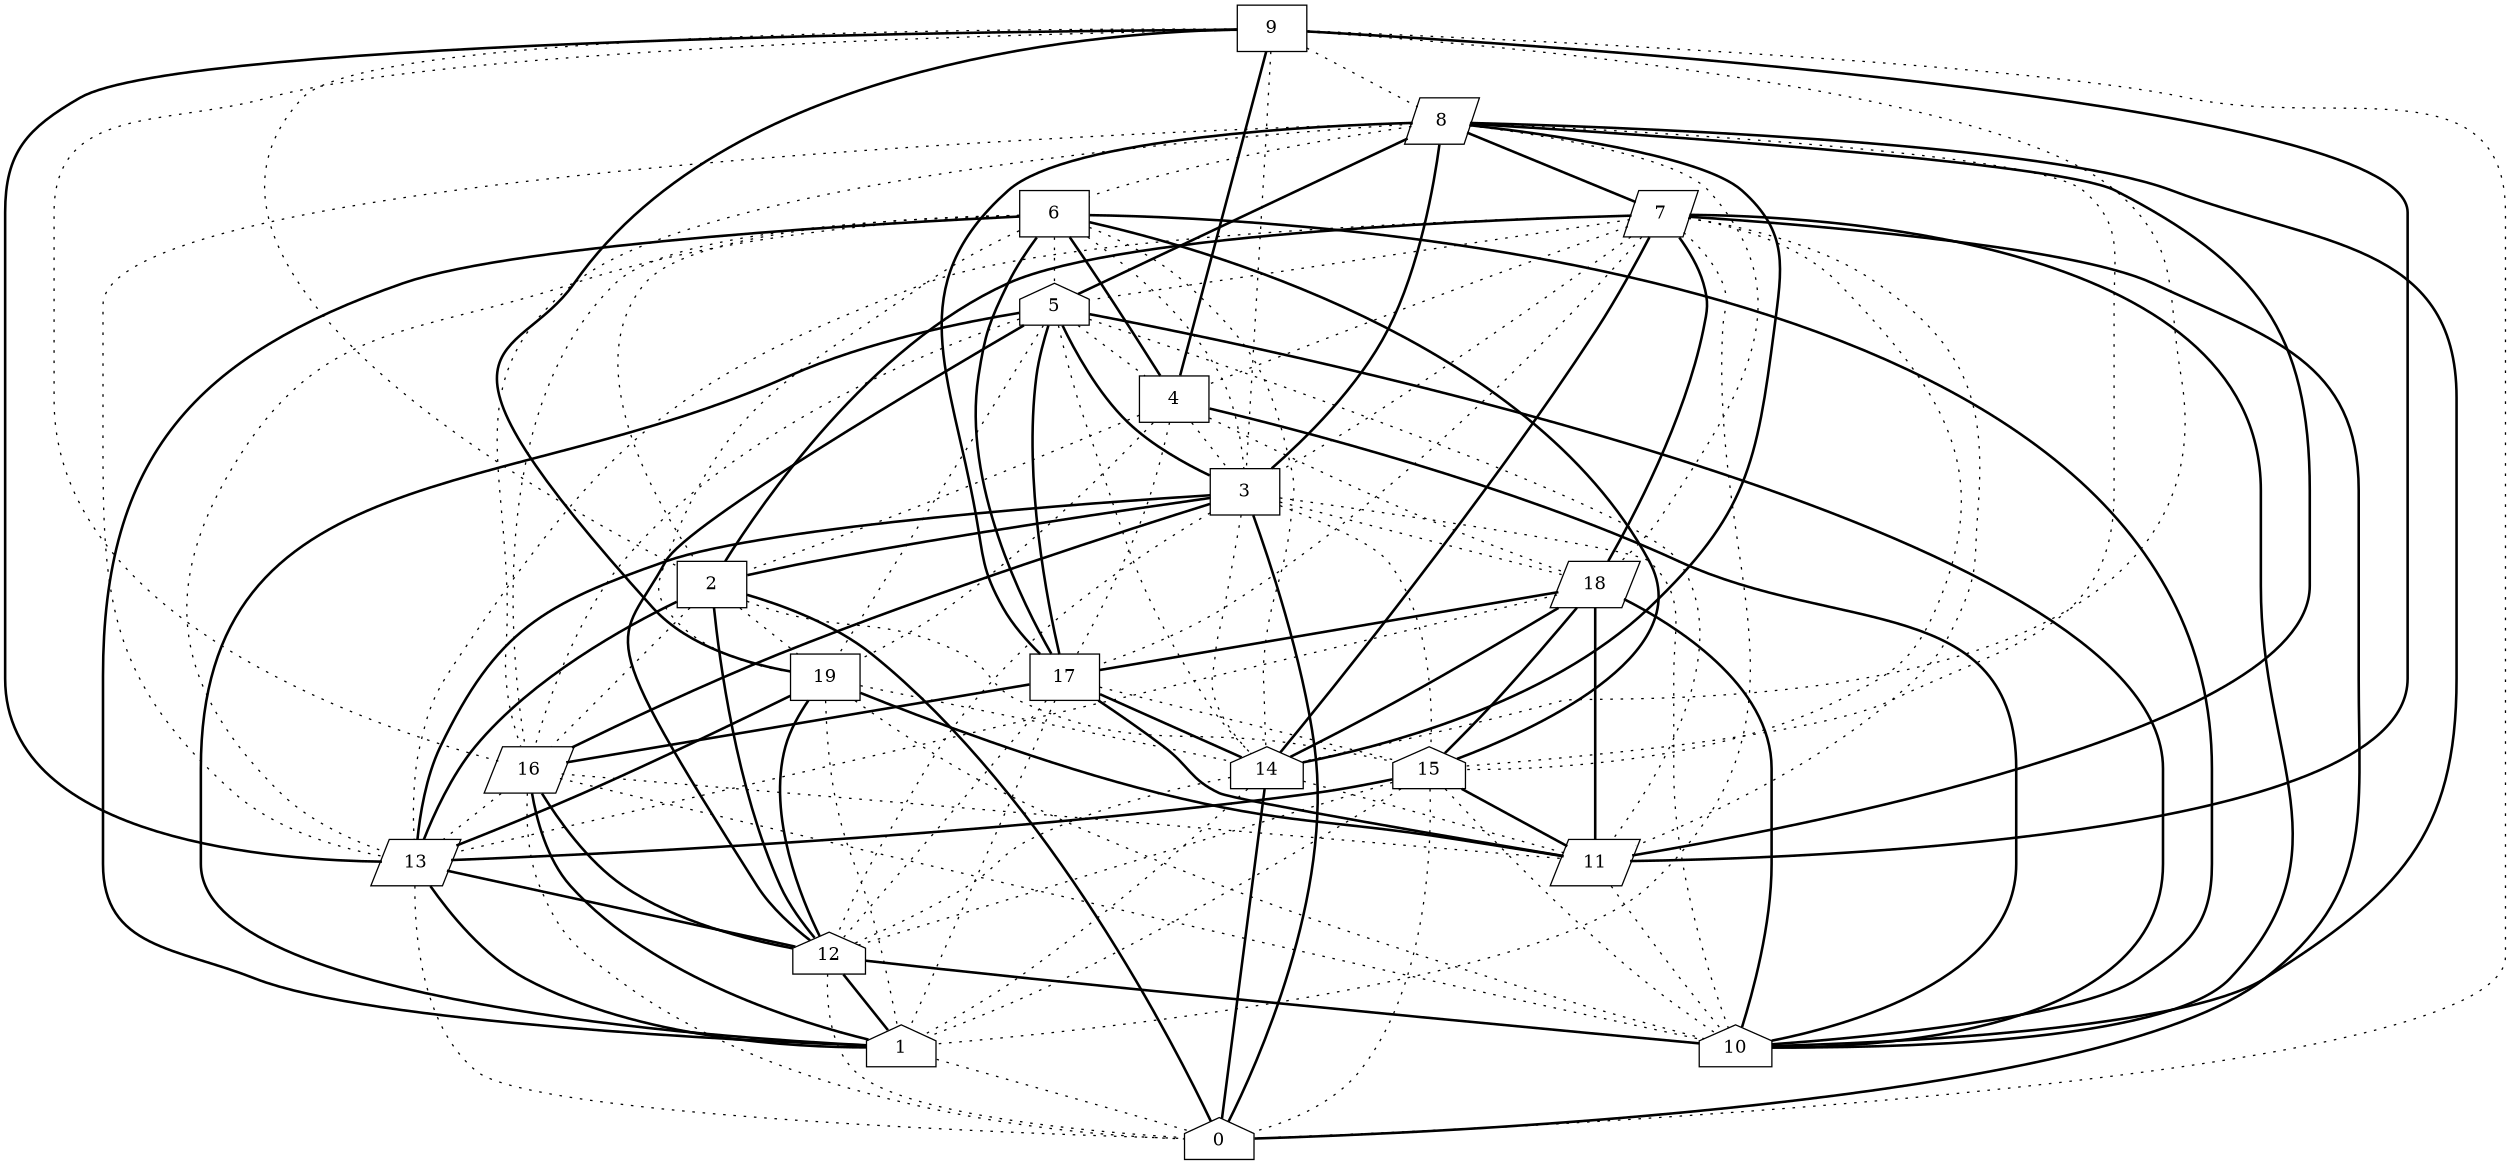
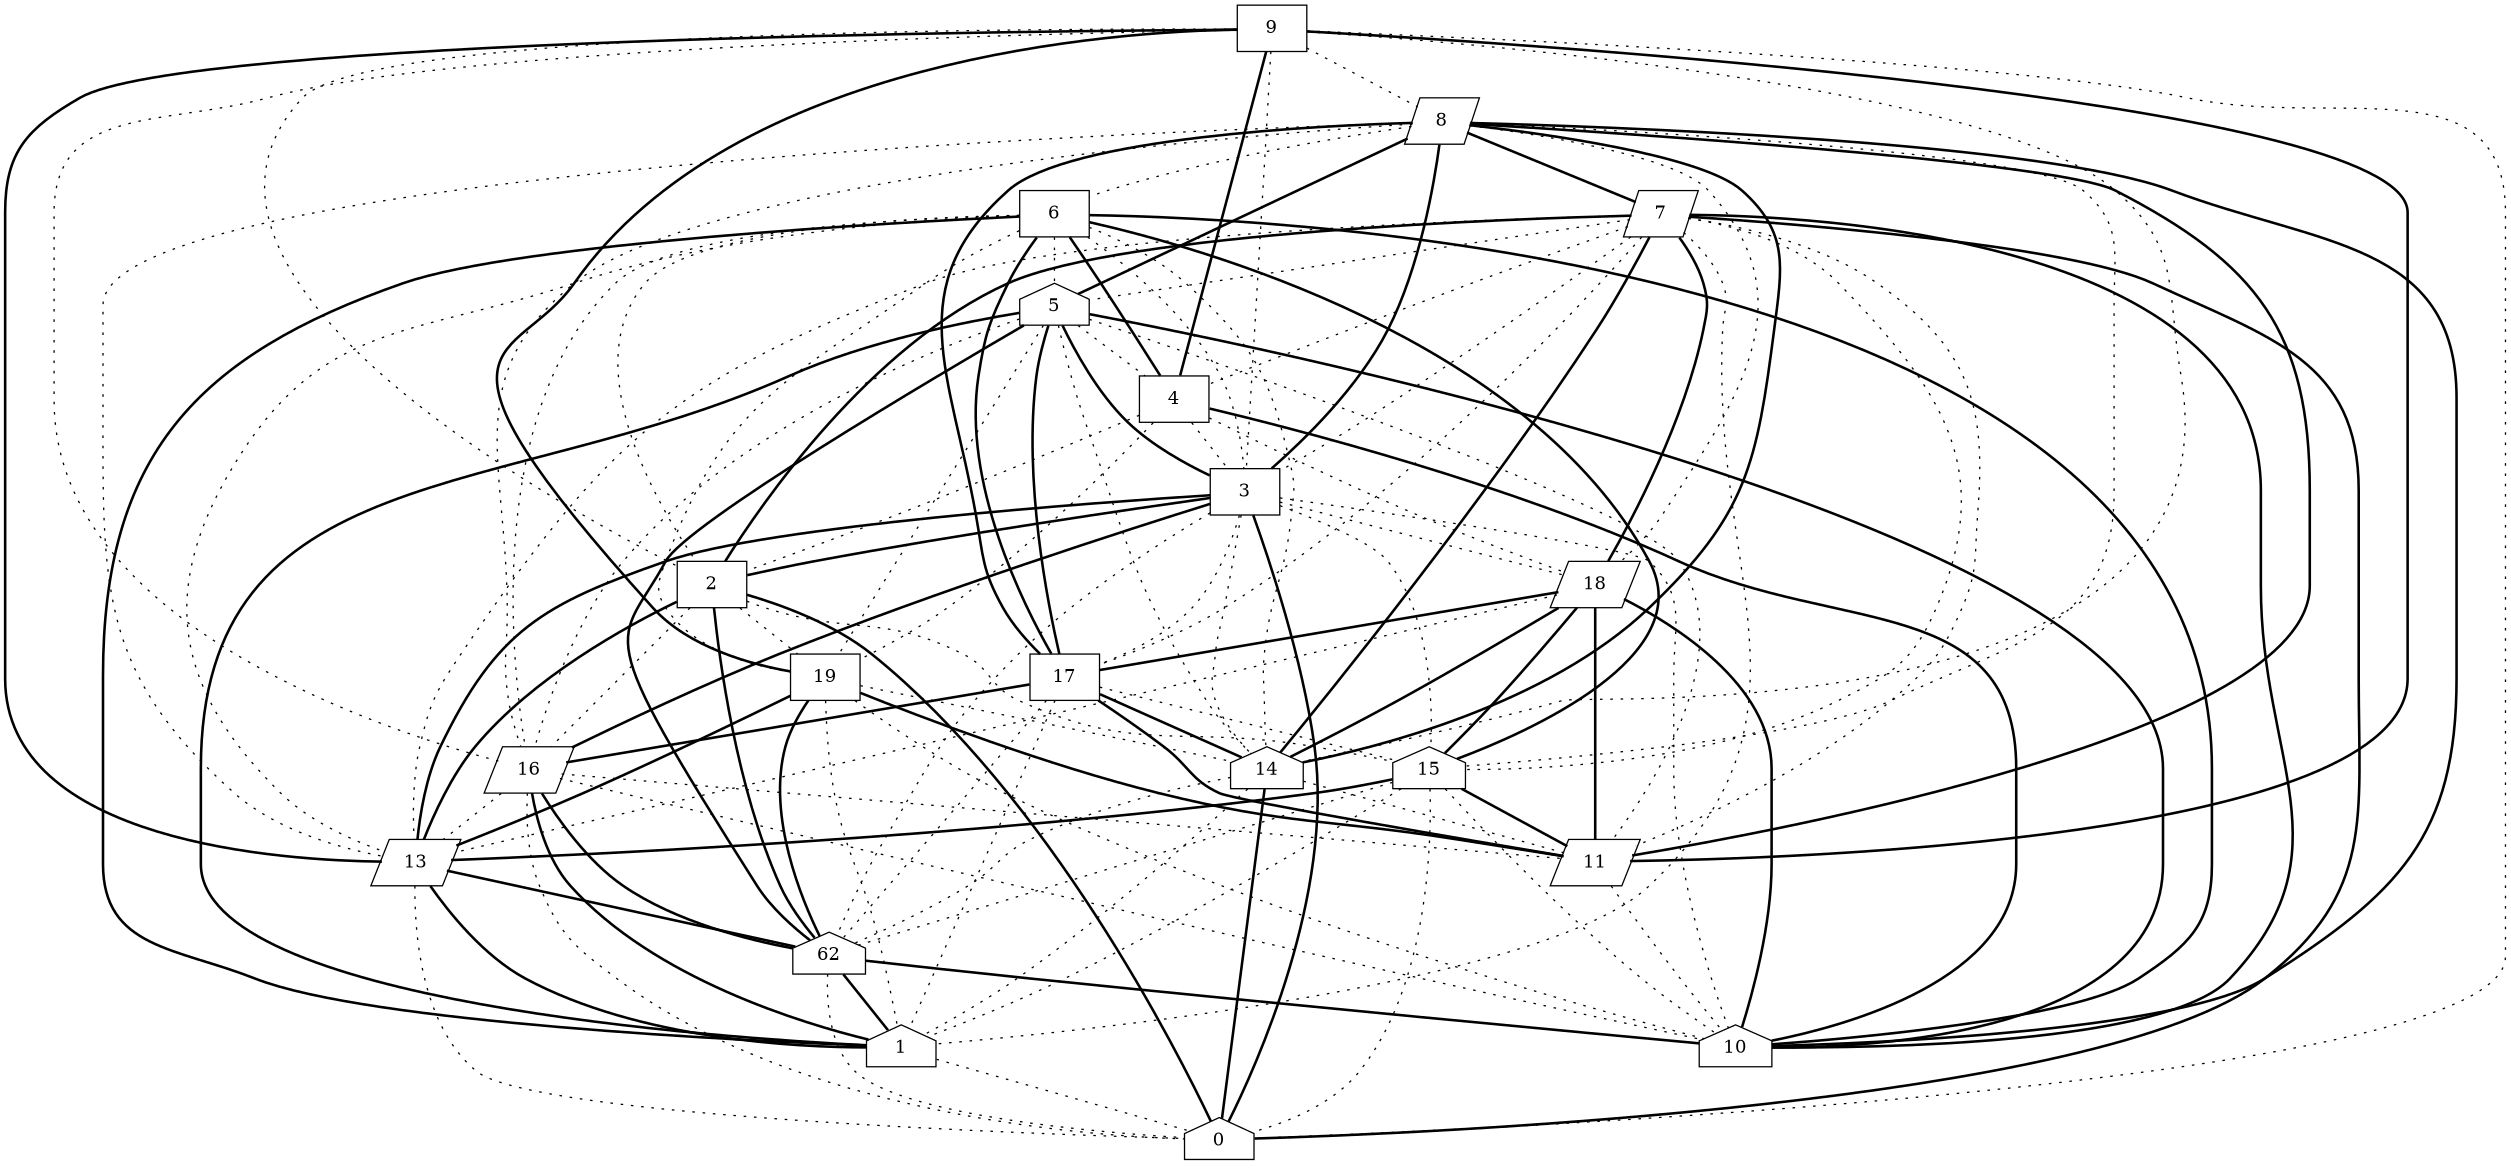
edge "4" -- "17": now "3" -- "17"
node "12": label "12" -> "62"
